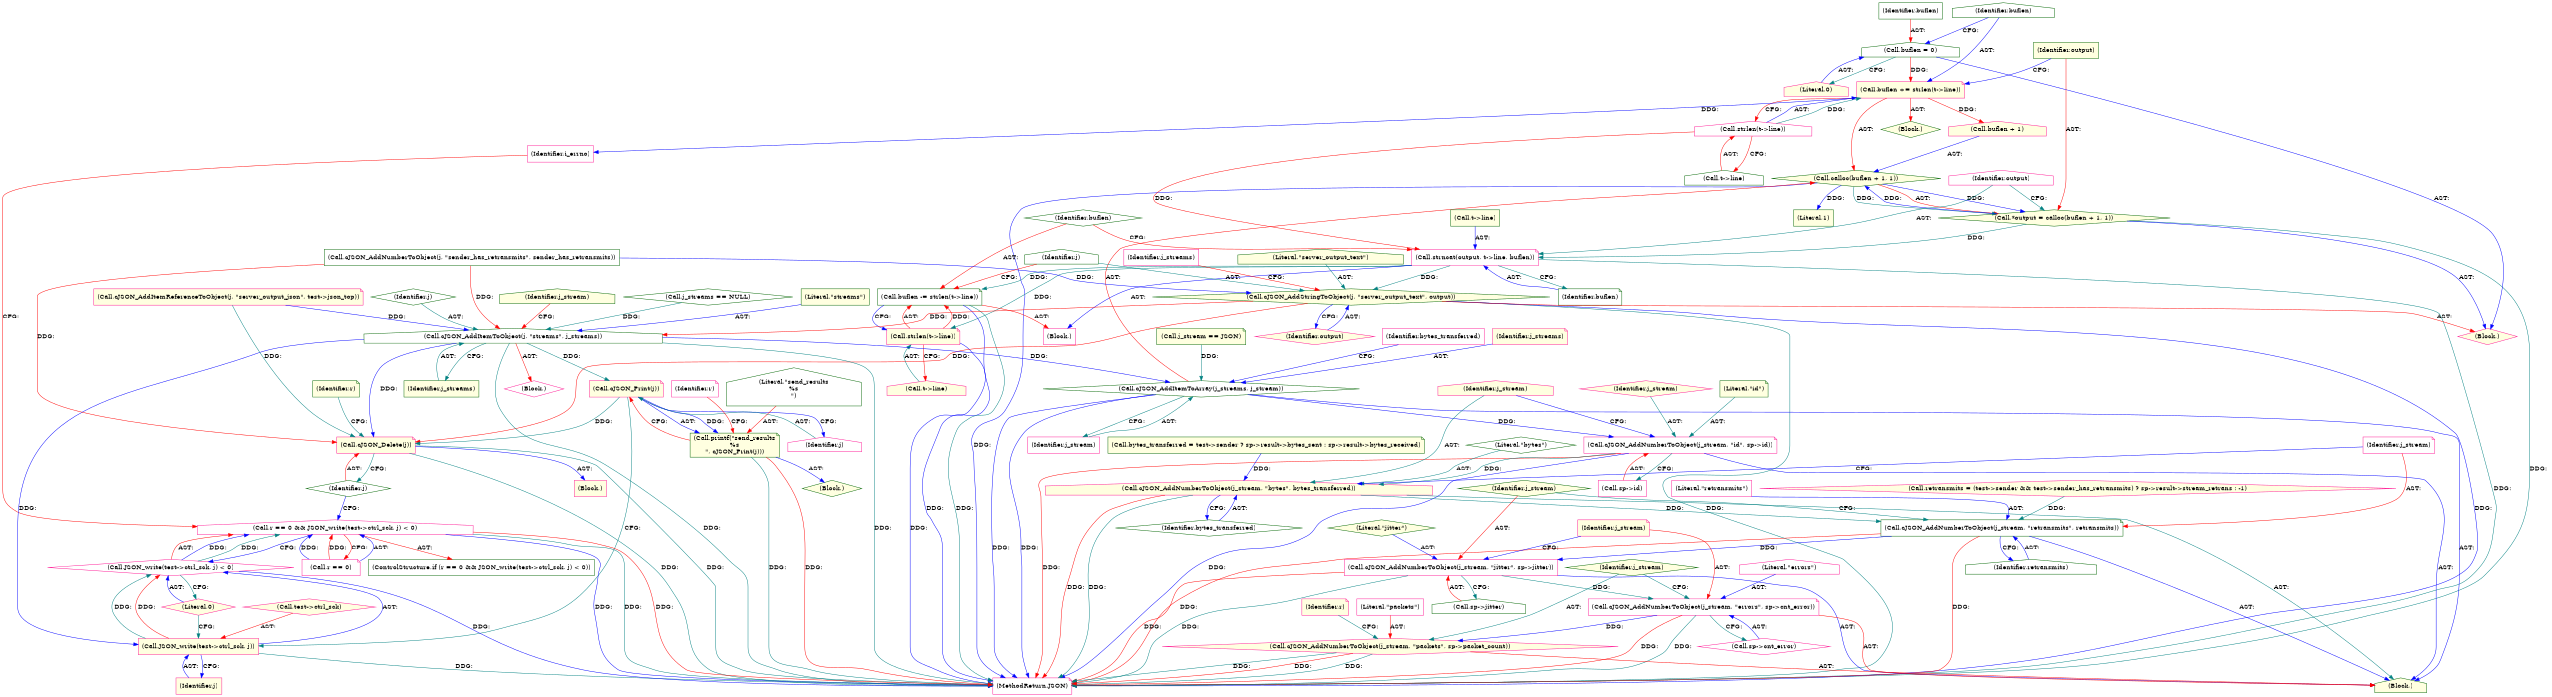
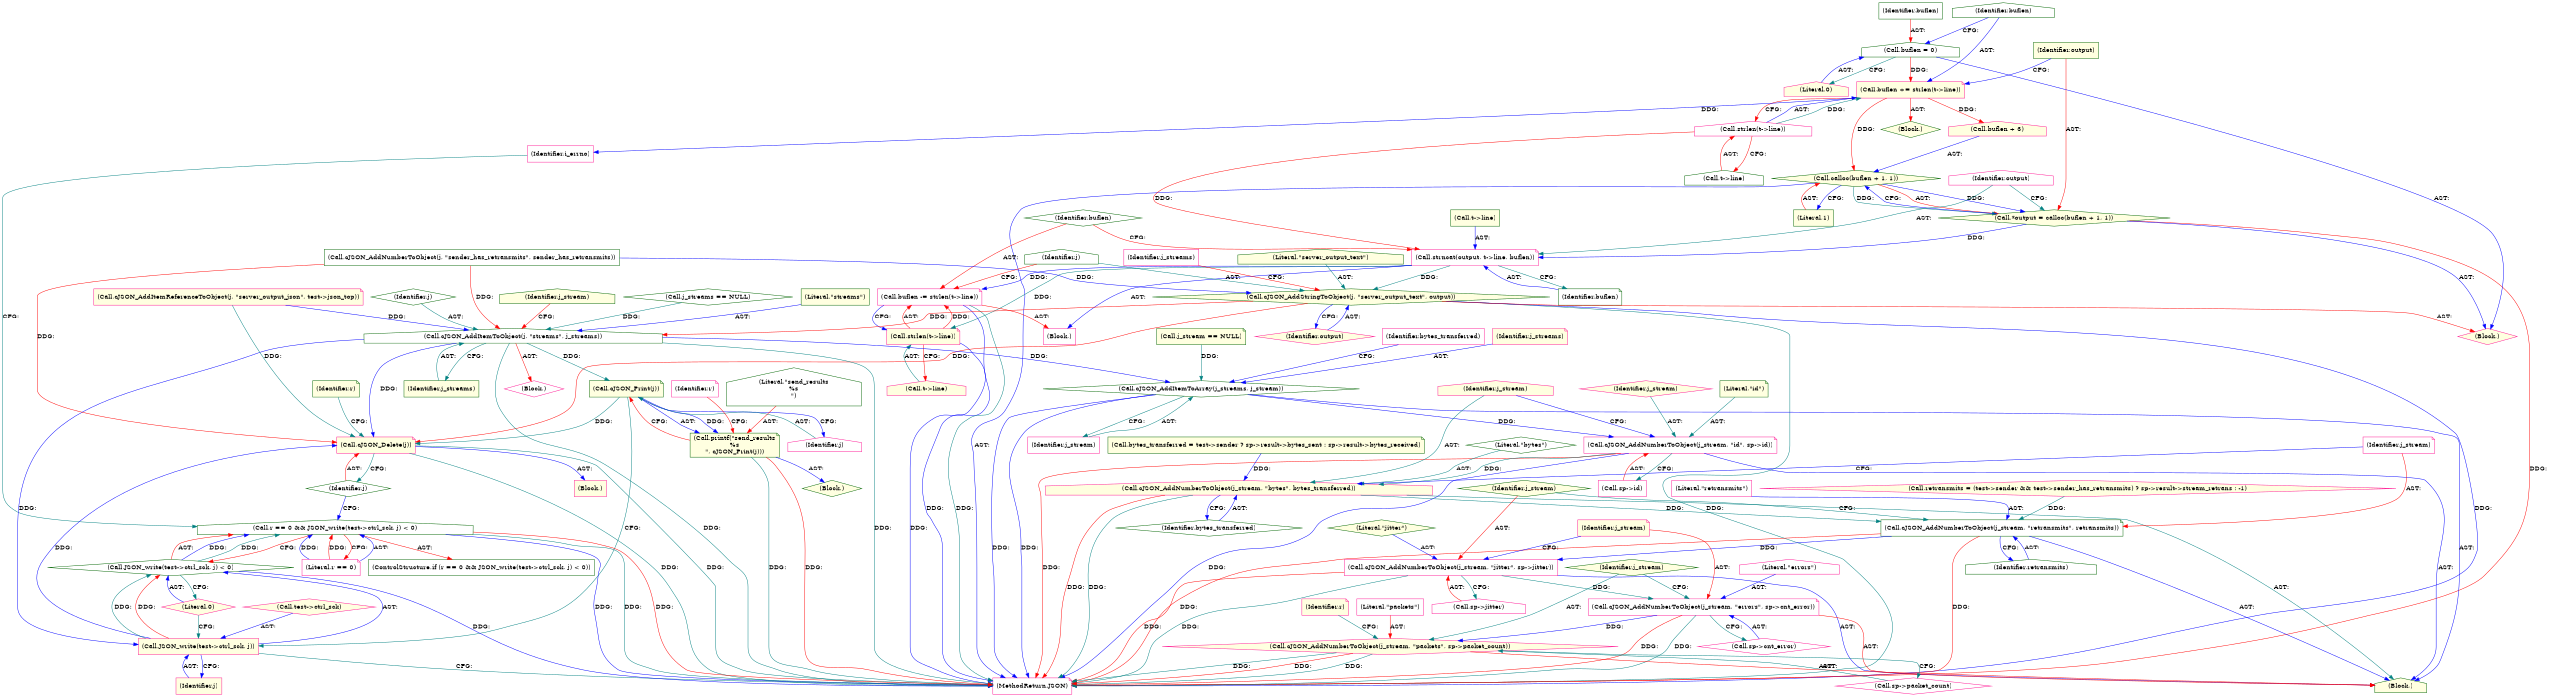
edge "(Call,buflen += strlen(t->line))" -> "(Call,calloc(buflen + 1, 1))": label "AST: " -> "DDG: "
node "(Call,buflen + 1)": label "(Call,buflen + 1)" -> "(Call,buflen + 3)"
edge "(Identifier,i_errno)" -> "(Call,r == 0 && JSON_write(test->ctrl_sck, j) < 0)": color red -> teal
edge "(Call,calloc(buflen + 1, 1))" -> "(Literal,1)": label "DDG: " -> "CFG: "
edge "(Call,*output = calloc(buflen + 1, 1))" -> "(Call,calloc(buflen + 1, 1))": label "DDG: " -> "CFG: "
edge "(Call,cJSON_AddItemToArray(j_streams, j_stream))" -> "(Call,calloc(buflen + 1, 1))": now "(Literal,1)" -> "(Call,calloc(buflen + 1, 1))"
edge "(Call,*output = calloc(buflen + 1, 1))" -> "(Call,strncat(output, t->line, buflen))": color teal -> blue
edge "(Call,strncat(output, t->line, buflen))" -> "(Call,buflen -= strlen(t->line))": color teal -> blue
node "(Call,buflen -= strlen(t->line))": color darkgreen -> deeppink
node "(Call,j_stream == JSON)": label "(Call,j_stream == JSON)" -> "(Call,j_stream == NULL)"
node "(Call,cJSON_Print(j))": color deeppink -> darkgreen
edge "(Call,calloc(buflen + 1, 1))" -> "(MethodReturn,JSON)": label "DDG: " -> "AST: "
edge "(Call,JSON_write(test->ctrl_sck, j))" -> "(Call,cJSON_Delete(j))": added, label "DDG:"
node "(Call,r == 0 && JSON_write(test->ctrl_sck, j) < 0)": color deeppink -> darkgreen
edge "(Call,r == 0 && JSON_write(test->ctrl_sck, j) < 0)" -> "(Call,JSON_write(test->ctrl_sck, j) < 0)": color blue -> red
node "(Call,JSON_write(test->ctrl_sck, j) < 0)": color deeppink -> darkgreen
node "(Call,r == 0)": label "(Call,r == 0)" -> "(Literal,r == 0)"
node "(Call,sp->jitter)": color darkgreen -> deeppink
edge "(Call,strncat(output, t->line, buflen))" -> "(MethodReturn,JSON)": removed, label "DDG:"
edge "(Call,test->ctrl_sck)" -> "(Call,JSON_write(test->ctrl_sck, j))": color red -> blue
edge "(Call,*output = calloc(buflen + 1, 1))" -> "(MethodReturn,JSON)": color teal -> red
edge "(Call,JSON_write(test->ctrl_sck, j))" -> "(MethodReturn,JSON)": label "DDG: " -> "CFG: "
node "(Call,sp->packet_count)": added
